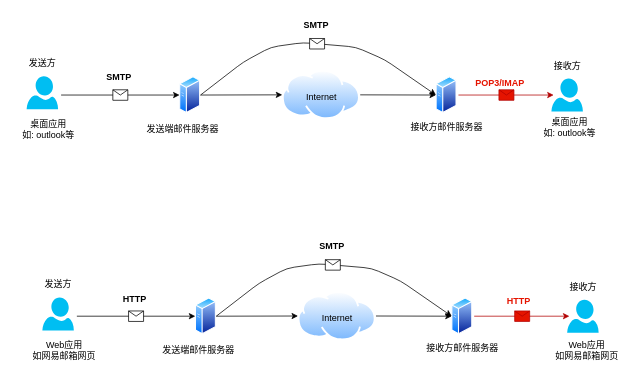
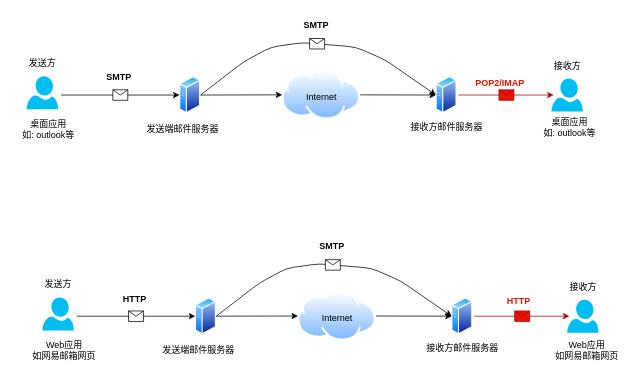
node "POP3/IMAP": label "POP3/IMAP" -> "POP2/IMAP"
